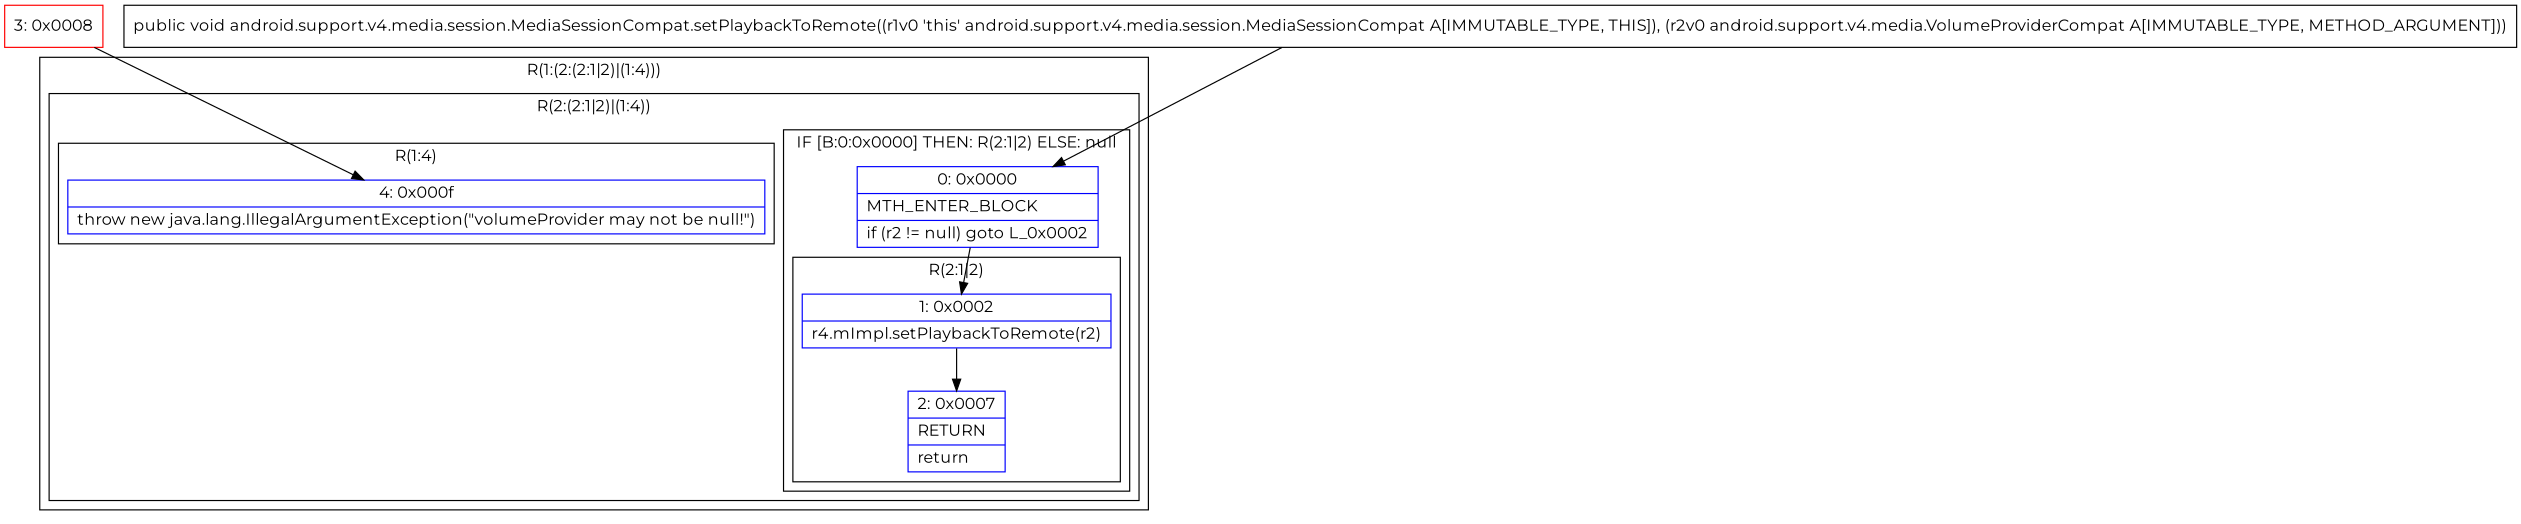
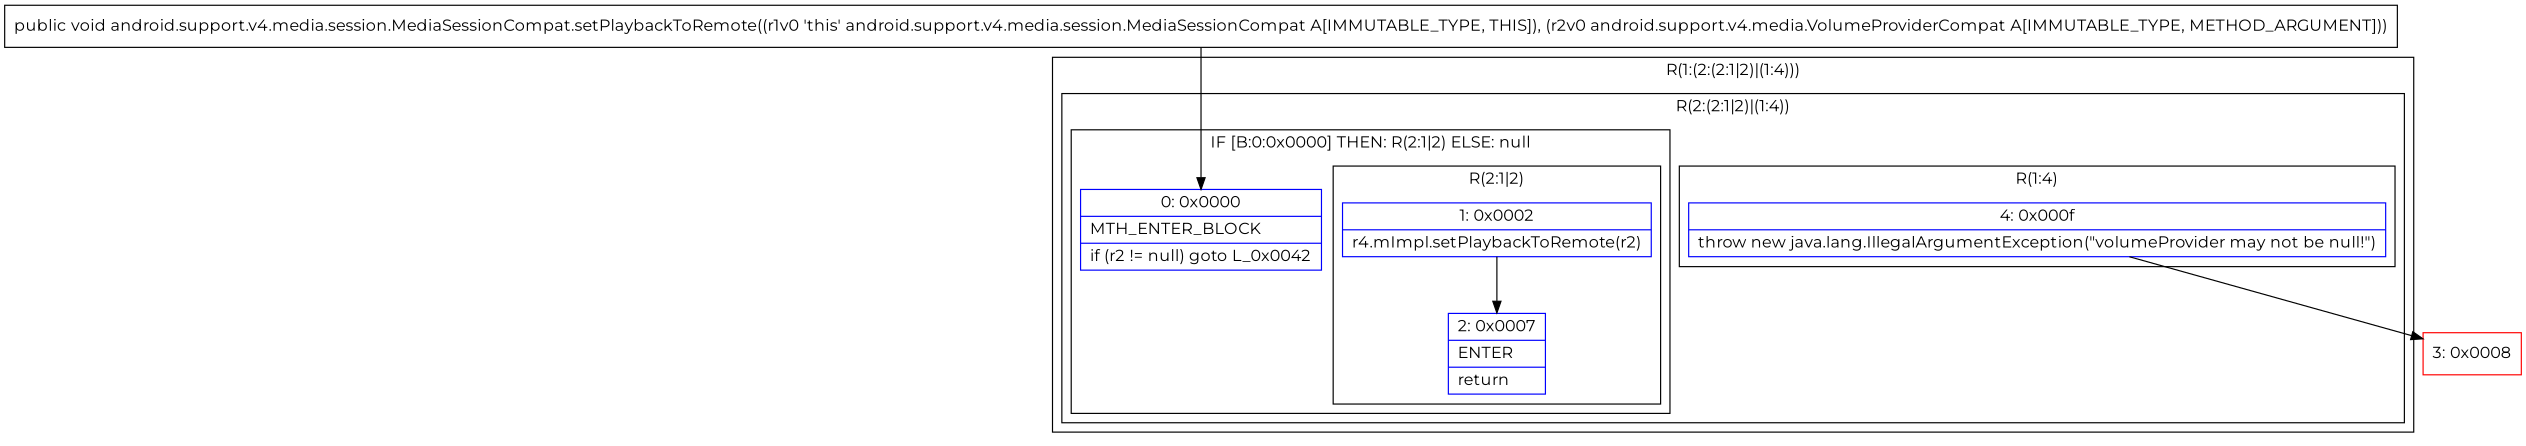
edge "3: 0x0008" -> "4: 0x000f": reversed
node "0: 0x0000": text "if (r2 != null) goto L_0x0002" -> "if (r2 != null) goto L_0x0042"
edge "0: 0x0000" -> "1: 0x0002": removed
node "2: 0x0007": text "RETURN" -> "ENTER"
